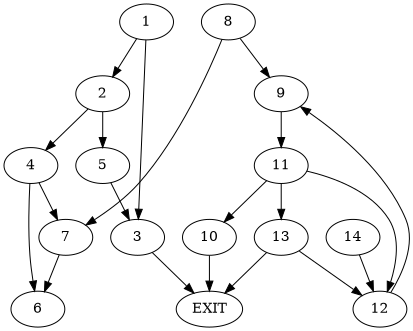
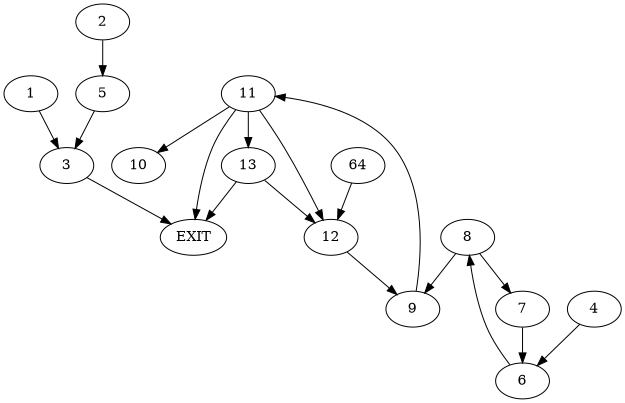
edge "1" -> "2": removed
edge "2" -> "4": removed
edge "4" -> "7": removed
node "14": label "14" -> "64"
edge "10" -> "EXIT": now "11" -> "EXIT"
edge "6" -> "8": added
